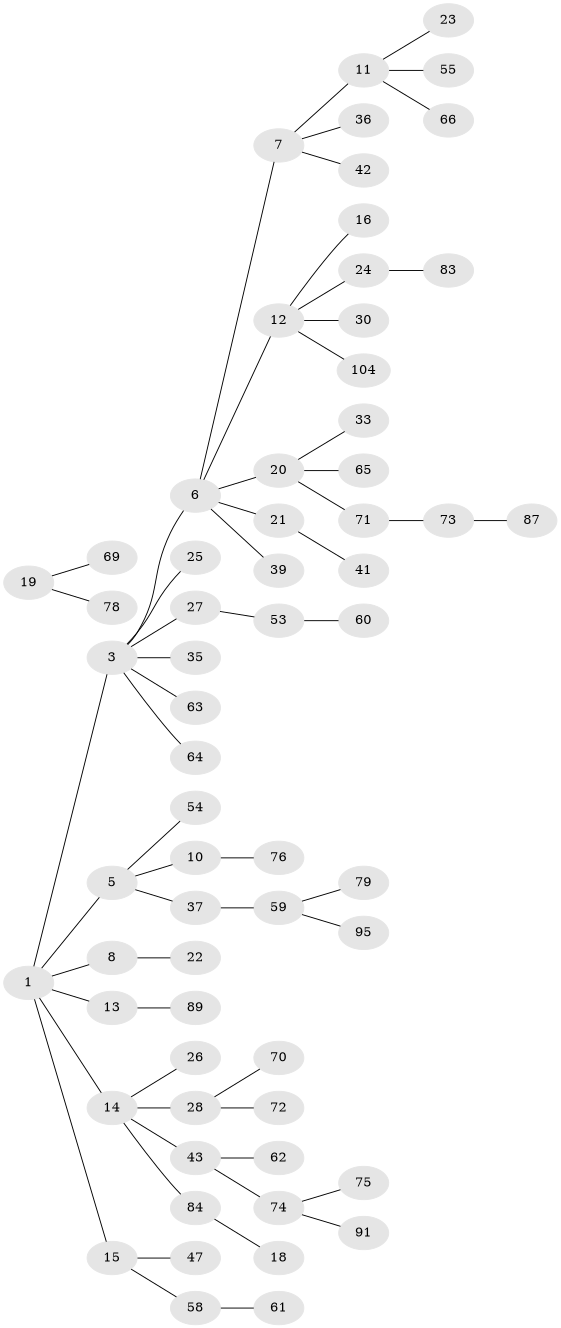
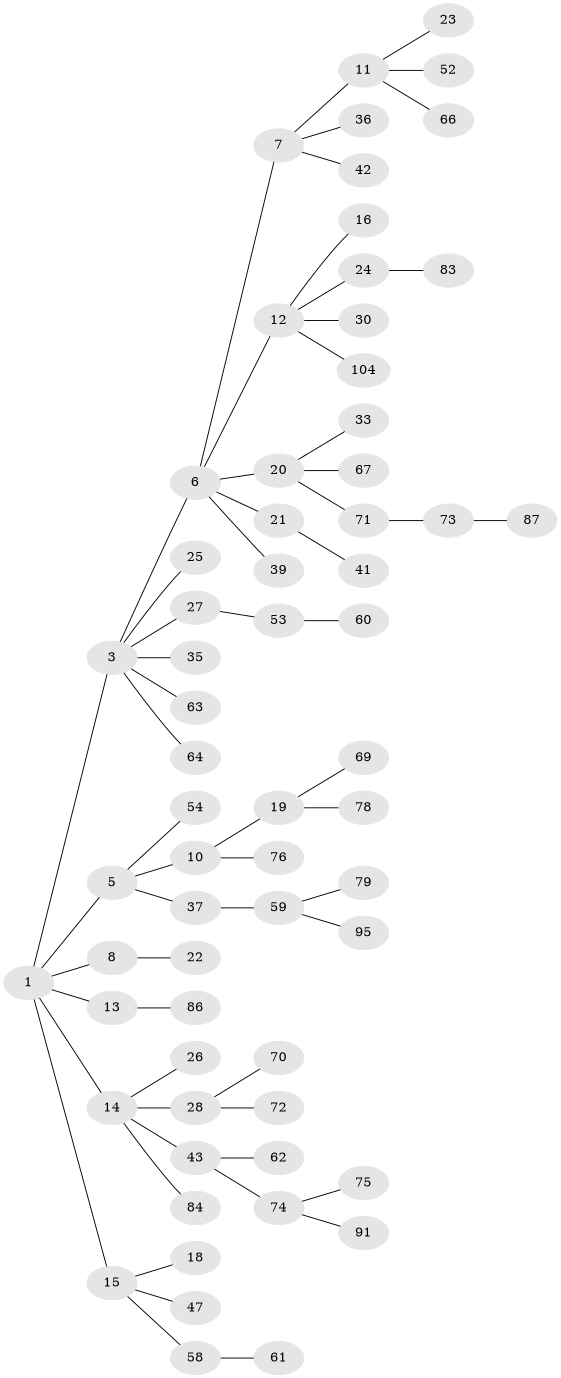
node "55": label "55" -> "52"
node "65": label "65" -> "67"
edge "19" -- "10": added
node "89": label "89" -> "86"
edge "84" -- "18": now "15" -- "18"
